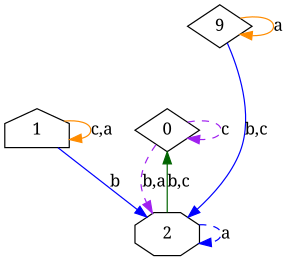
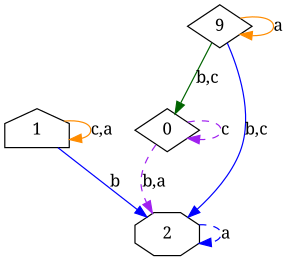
edge "2" -> "0": now "9" -> "0"
